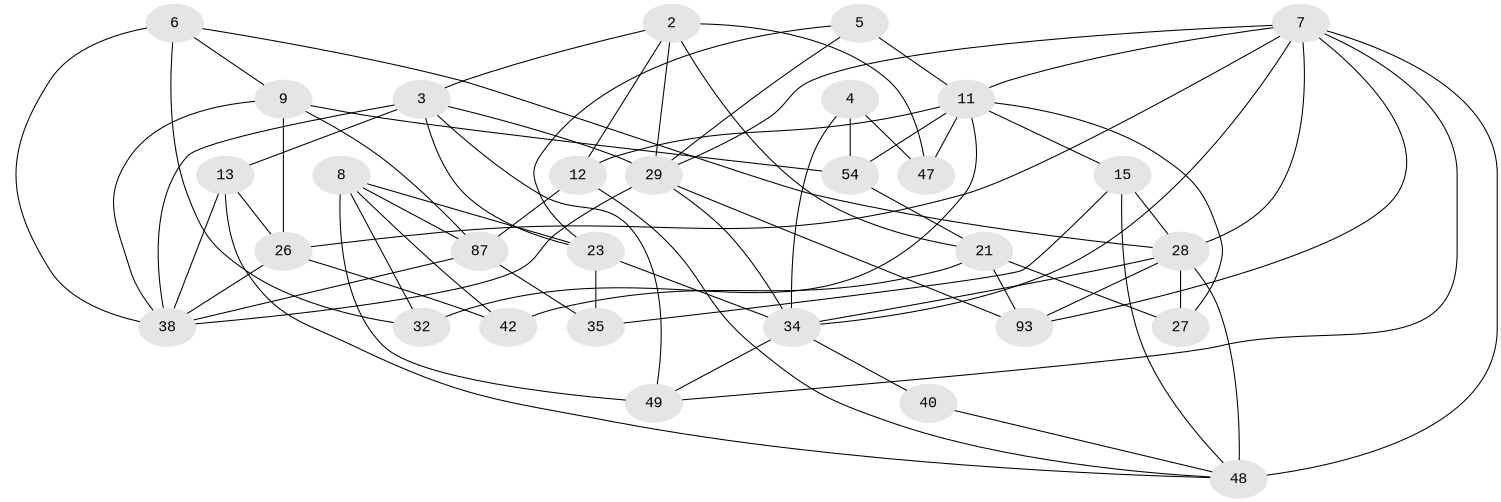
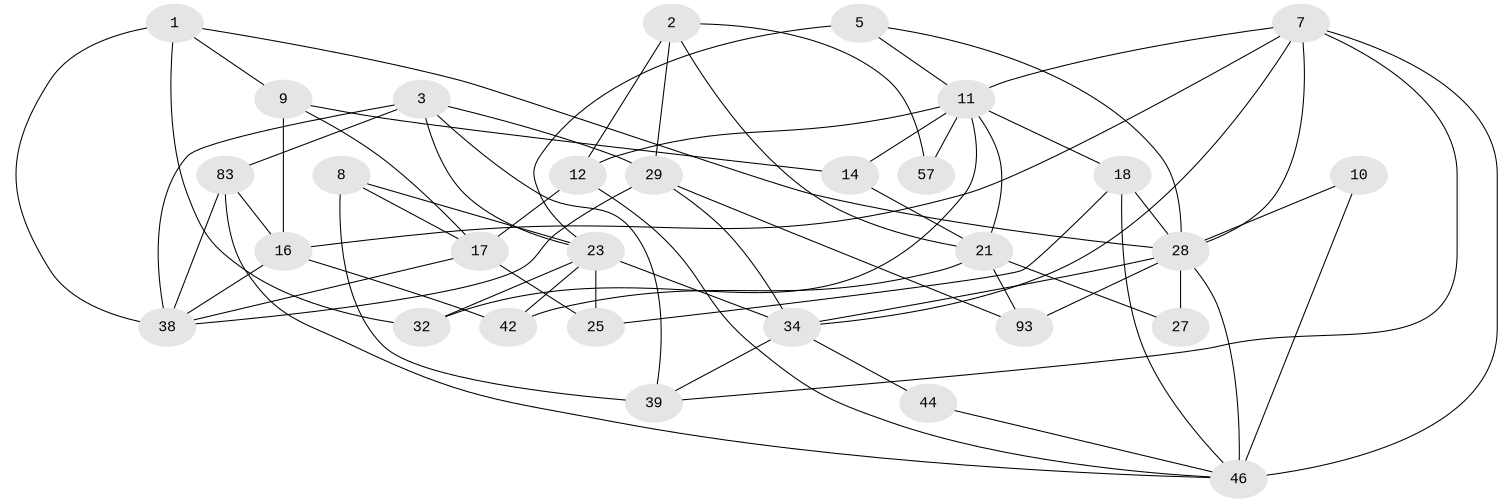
node "6": label "6" -> "1"
edge "7" -- "29": removed
edge "2" -- "3": removed
edge "5" -- "29": now "5" -- "28"
node "4": removed
edge "11" -- "27": now "11" -- "21"
edge "9" -- "38": removed
node "13": label "13" -> "83"
node "54": label "54" -> "14"
node "47": label "47" -> "57"
node "15": label "15" -> "18"
node "10": added
edge "7" -- "93": removed
node "26": label "26" -> "16"
edge "8" -- "32": now "23" -- "32"
node "87": label "87" -> "17"
edge "8" -- "42": now "23" -- "42"
node "35": label "35" -> "25"
node "49": label "49" -> "39"
node "40": label "40" -> "44"
node "48": label "48" -> "46"
